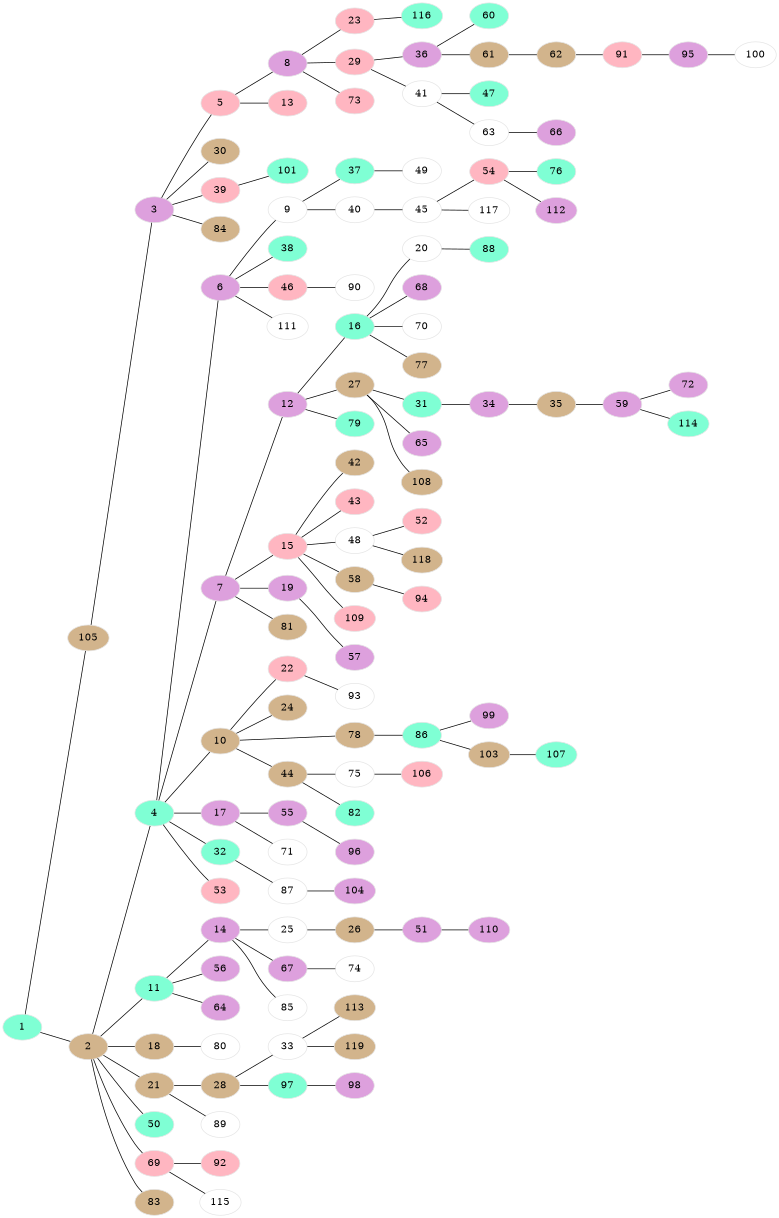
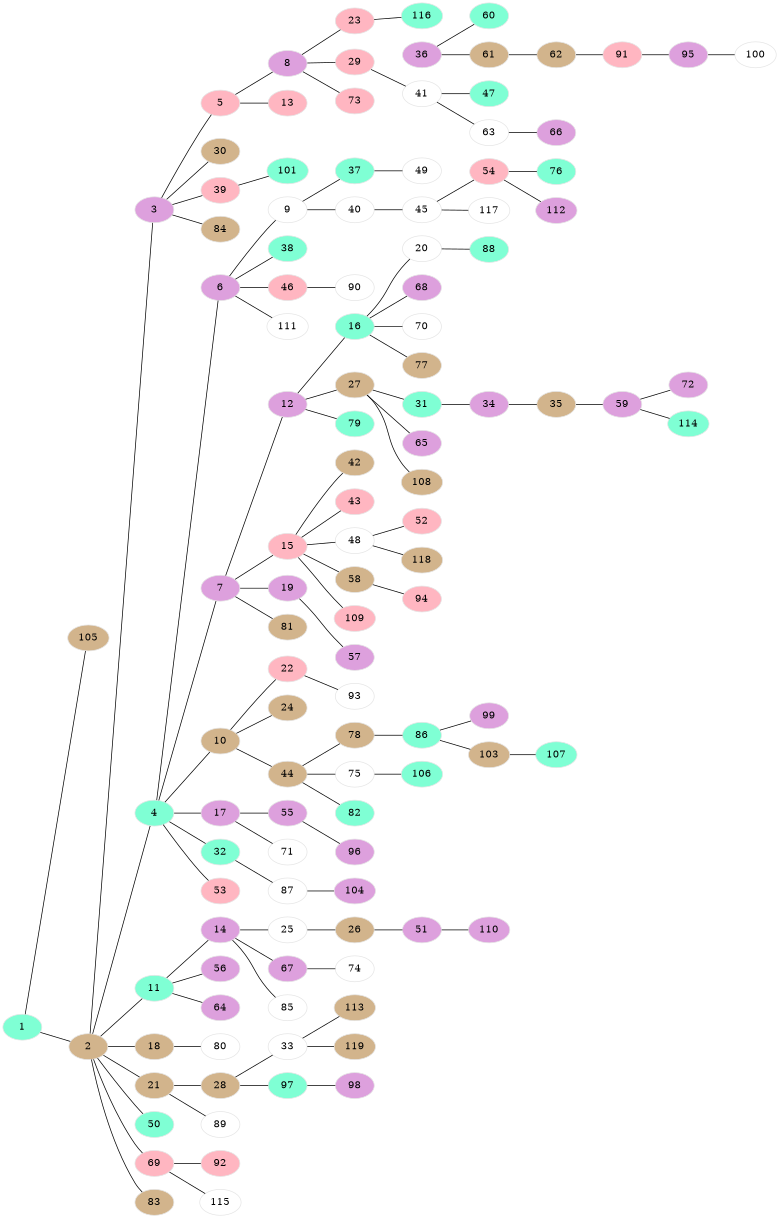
edge "36" -- "29": removed
edge "3" -- "105": now "3" -- "2"
edge "78" -- "10": now "78" -- "44"
node "106": fillcolor lightpink -> aquamarine
